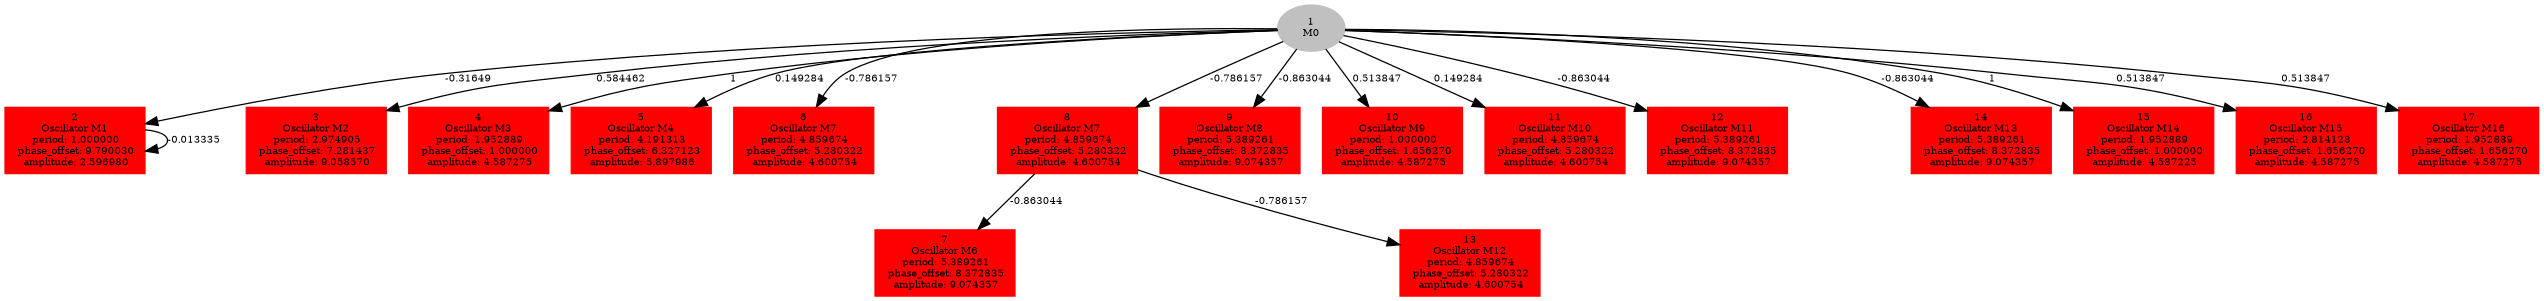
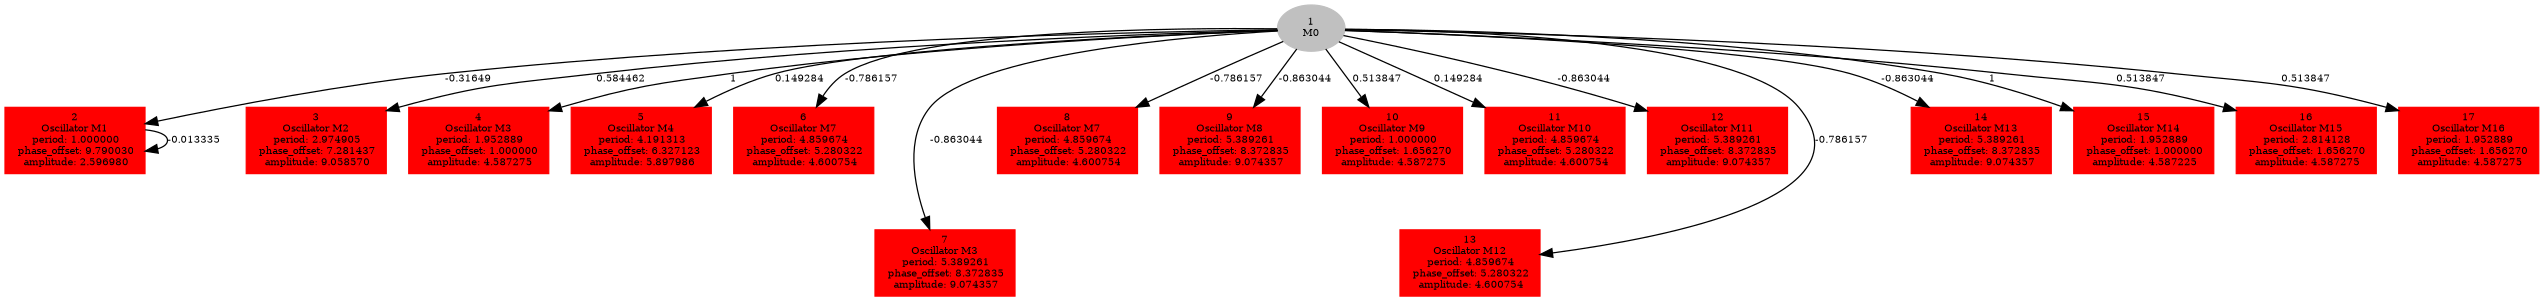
edge "8" -> "7": now "1" -> "7"
edge "8" -> "13": now "1" -> "13"
node "7": text "Oscillator M6" -> "Oscillator M3"
